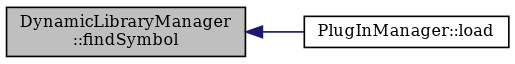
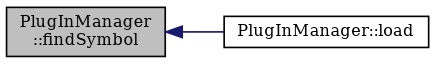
node "DynamicLibraryManager ::findSymbol": label "DynamicLibraryManager ::findSymbol" -> "PlugInManager ::findSymbol"
